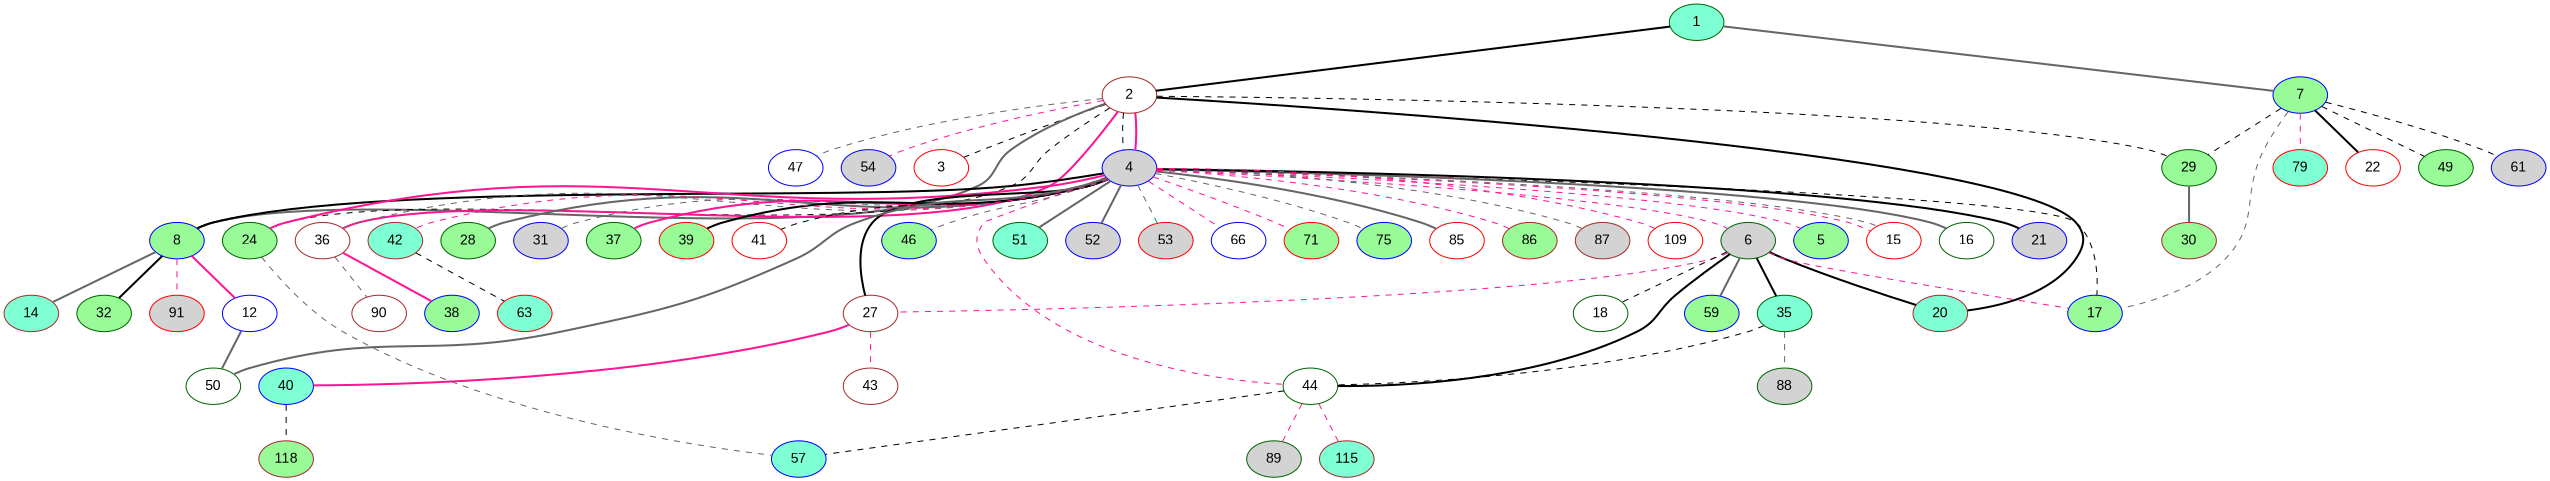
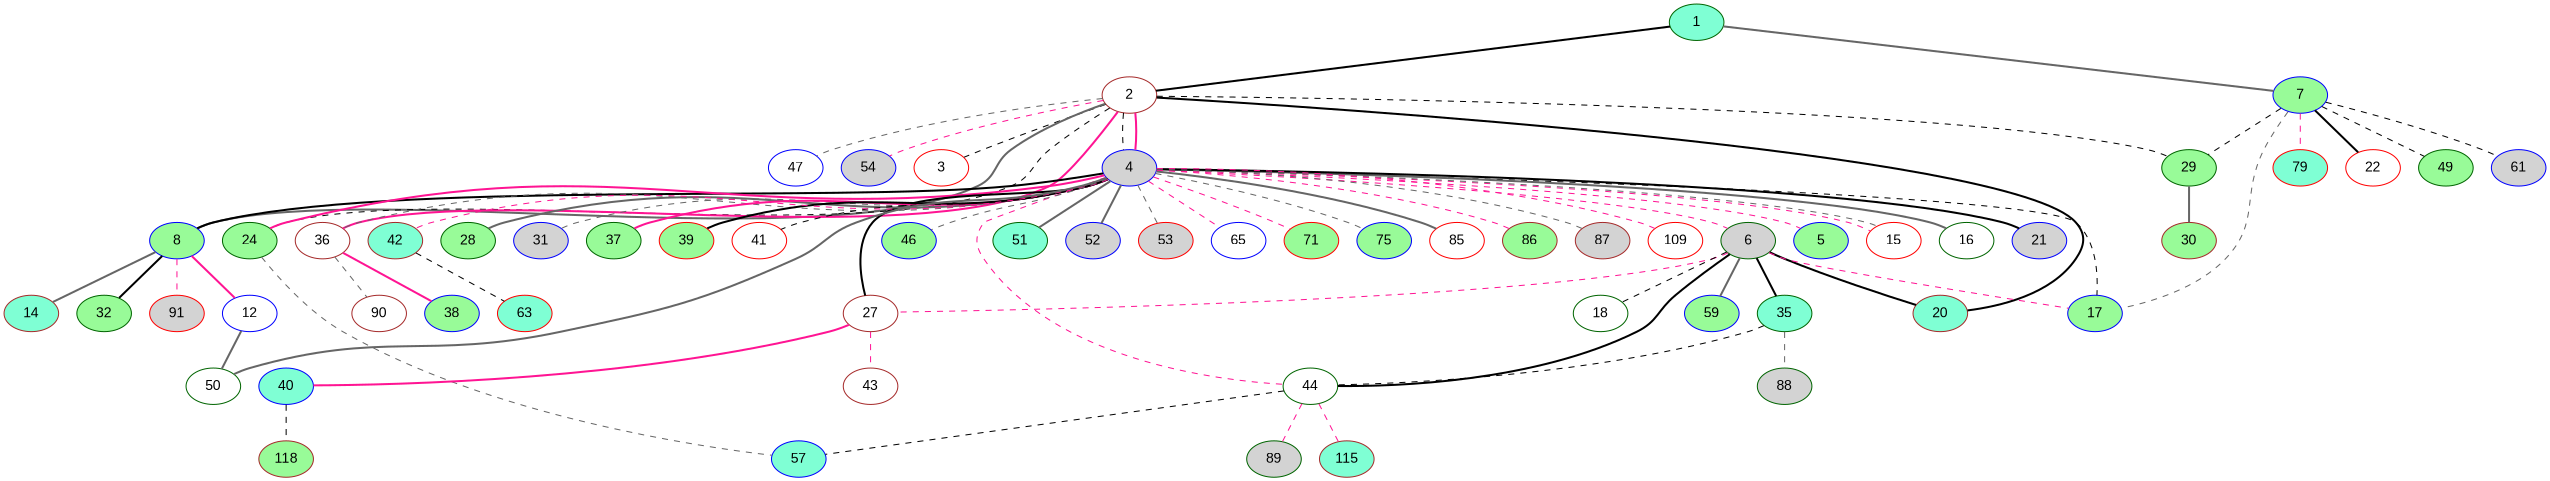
node "66": label "66" -> "65"
